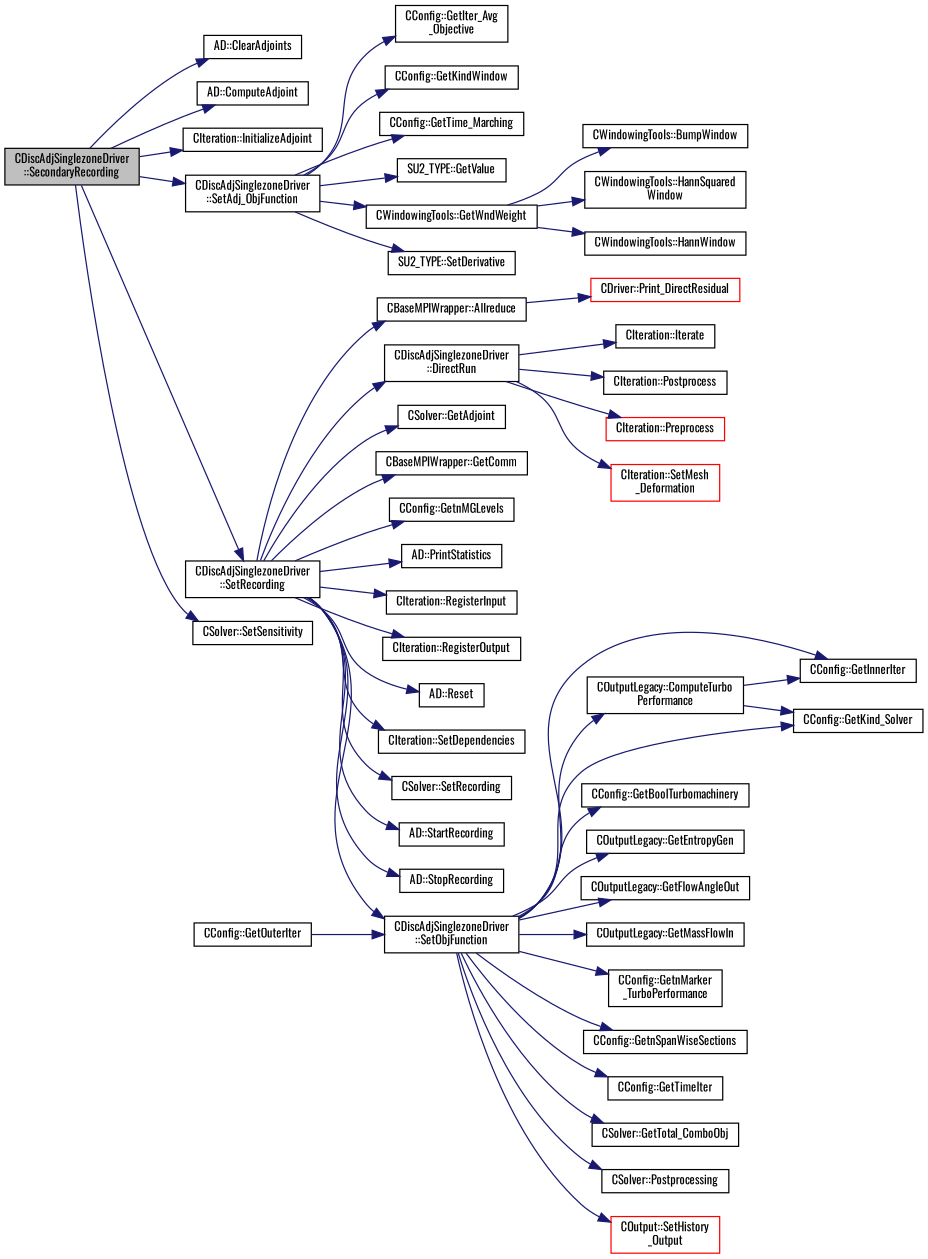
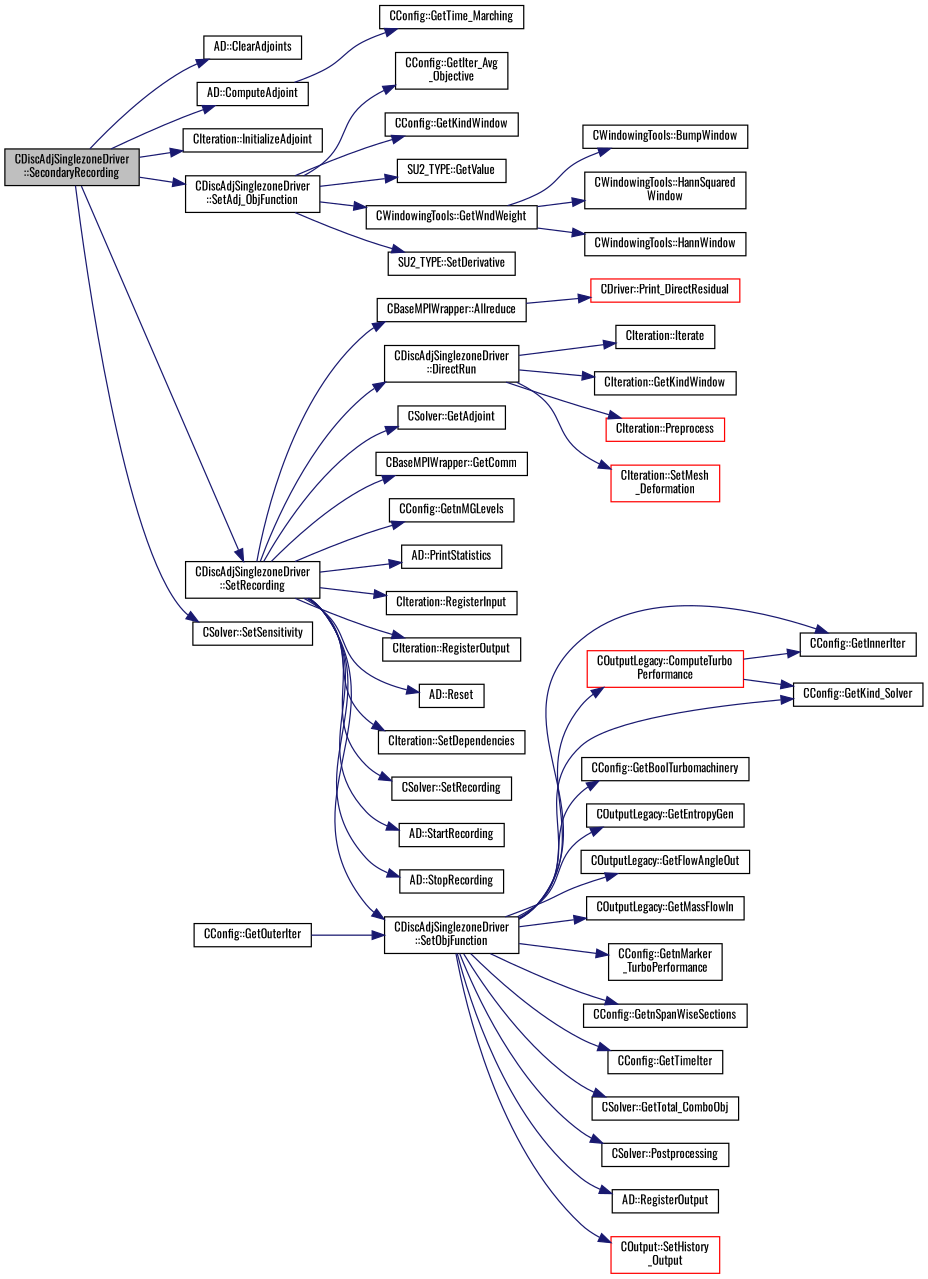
edge "CDiscAdjSinglezoneDriver ::SetAdj_ObjFunction" -> "CConfig::GetTime_Marching": now "AD::ComputeAdjoint" -> "CConfig::GetTime_Marching"
node "CIteration::Postprocess": label "CIteration::Postprocess" -> "CIteration::GetKindWindow"
node "COutputLegacy::ComputeTurbo Performance": color black -> red
node "AD::RegisterOutput": added
